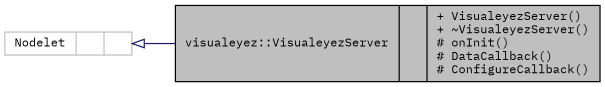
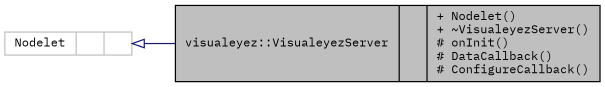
node "visualeyez::VisualeyezServer": text "+ VisualeyezServer()" -> "+ Nodelet()"
